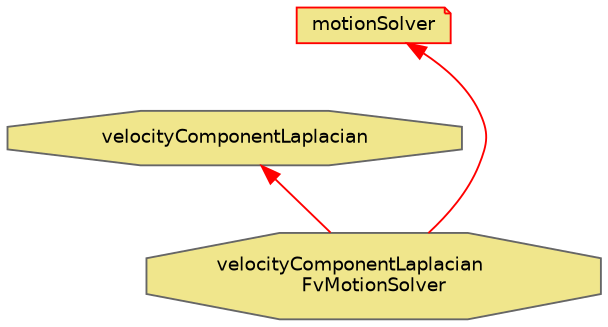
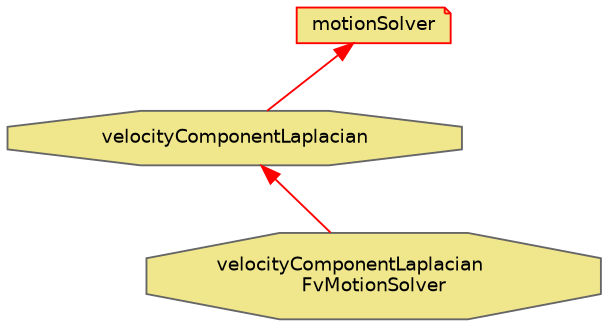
edge "velocityComponentLaplacian FvMotionSolver" -> "motionSolver": now "velocityComponentLaplacian" -> "motionSolver"
